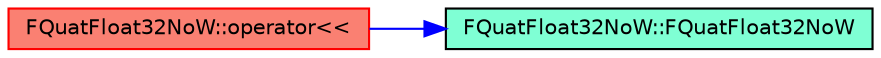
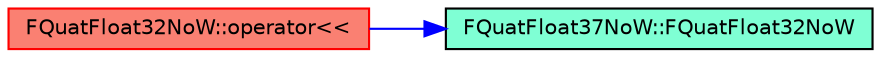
node "FQuatFloat32NoW::FQuatFloat32NoW": label "FQuatFloat32NoW::FQuatFloat32NoW" -> "FQuatFloat37NoW::FQuatFloat32NoW"
